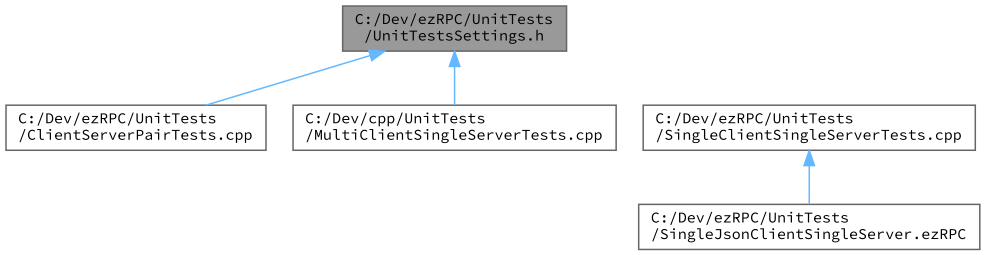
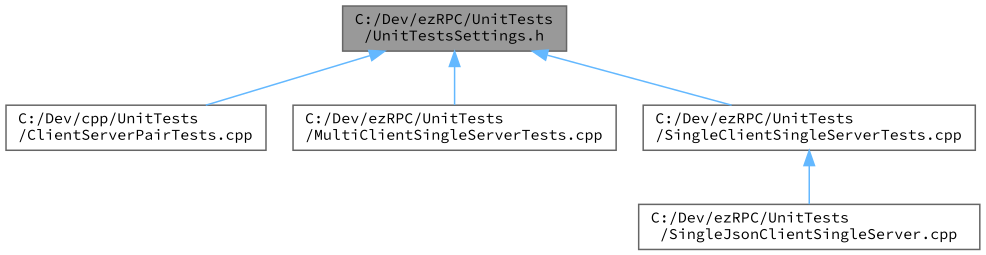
edge "C:/Dev/ezRPC/UnitTests /SingleClientSingleServerTests.cpp" -> "C:/Dev/ezRPC/UnitTests /UnitTestsSettings.h": added
node "C:/Dev/ezRPC/UnitTests /ClientServerPairTests.cpp": label "C:/Dev/ezRPC/UnitTests /ClientServerPairTests.cpp" -> "C:/Dev/cpp/UnitTests /ClientServerPairTests.cpp"
node "C:/Dev/cpp/UnitTests /MultiClientSingleServerTests.cpp": label "C:/Dev/cpp/UnitTests /MultiClientSingleServerTests.cpp" -> "C:/Dev/ezRPC/UnitTests /MultiClientSingleServerTests.cpp"
node "C:/Dev/ezRPC/UnitTests /SingleJsonClientSingleServer.ezRPC": label "C:/Dev/ezRPC/UnitTests /SingleJsonClientSingleServer.ezRPC" -> "C:/Dev/ezRPC/UnitTests /SingleJsonClientSingleServer.cpp"
